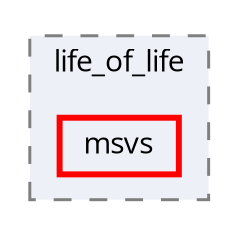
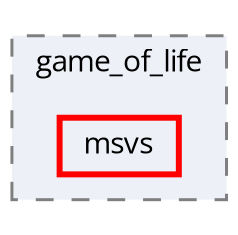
cluster "life_of_life": label "life_of_life" -> "game_of_life"
